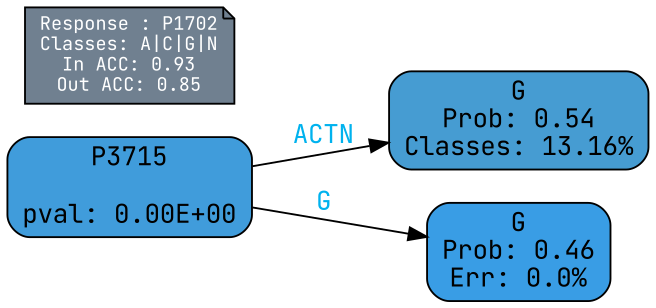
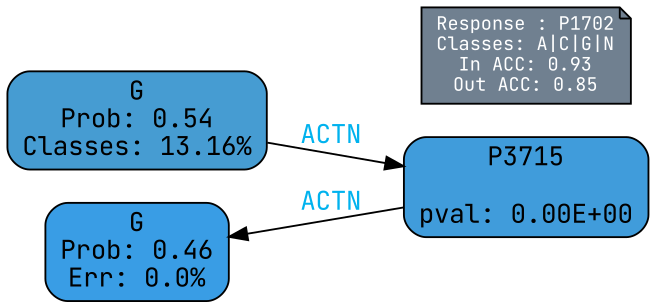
edge "P3715 pval: 0.00E+00" -> "G Prob: 0.54 Classes: 13.16%": reversed
edge "P3715 pval: 0.00E+00" -> "G Prob: 0.46 Err: 0.0%": label "G" -> "ACTN"
